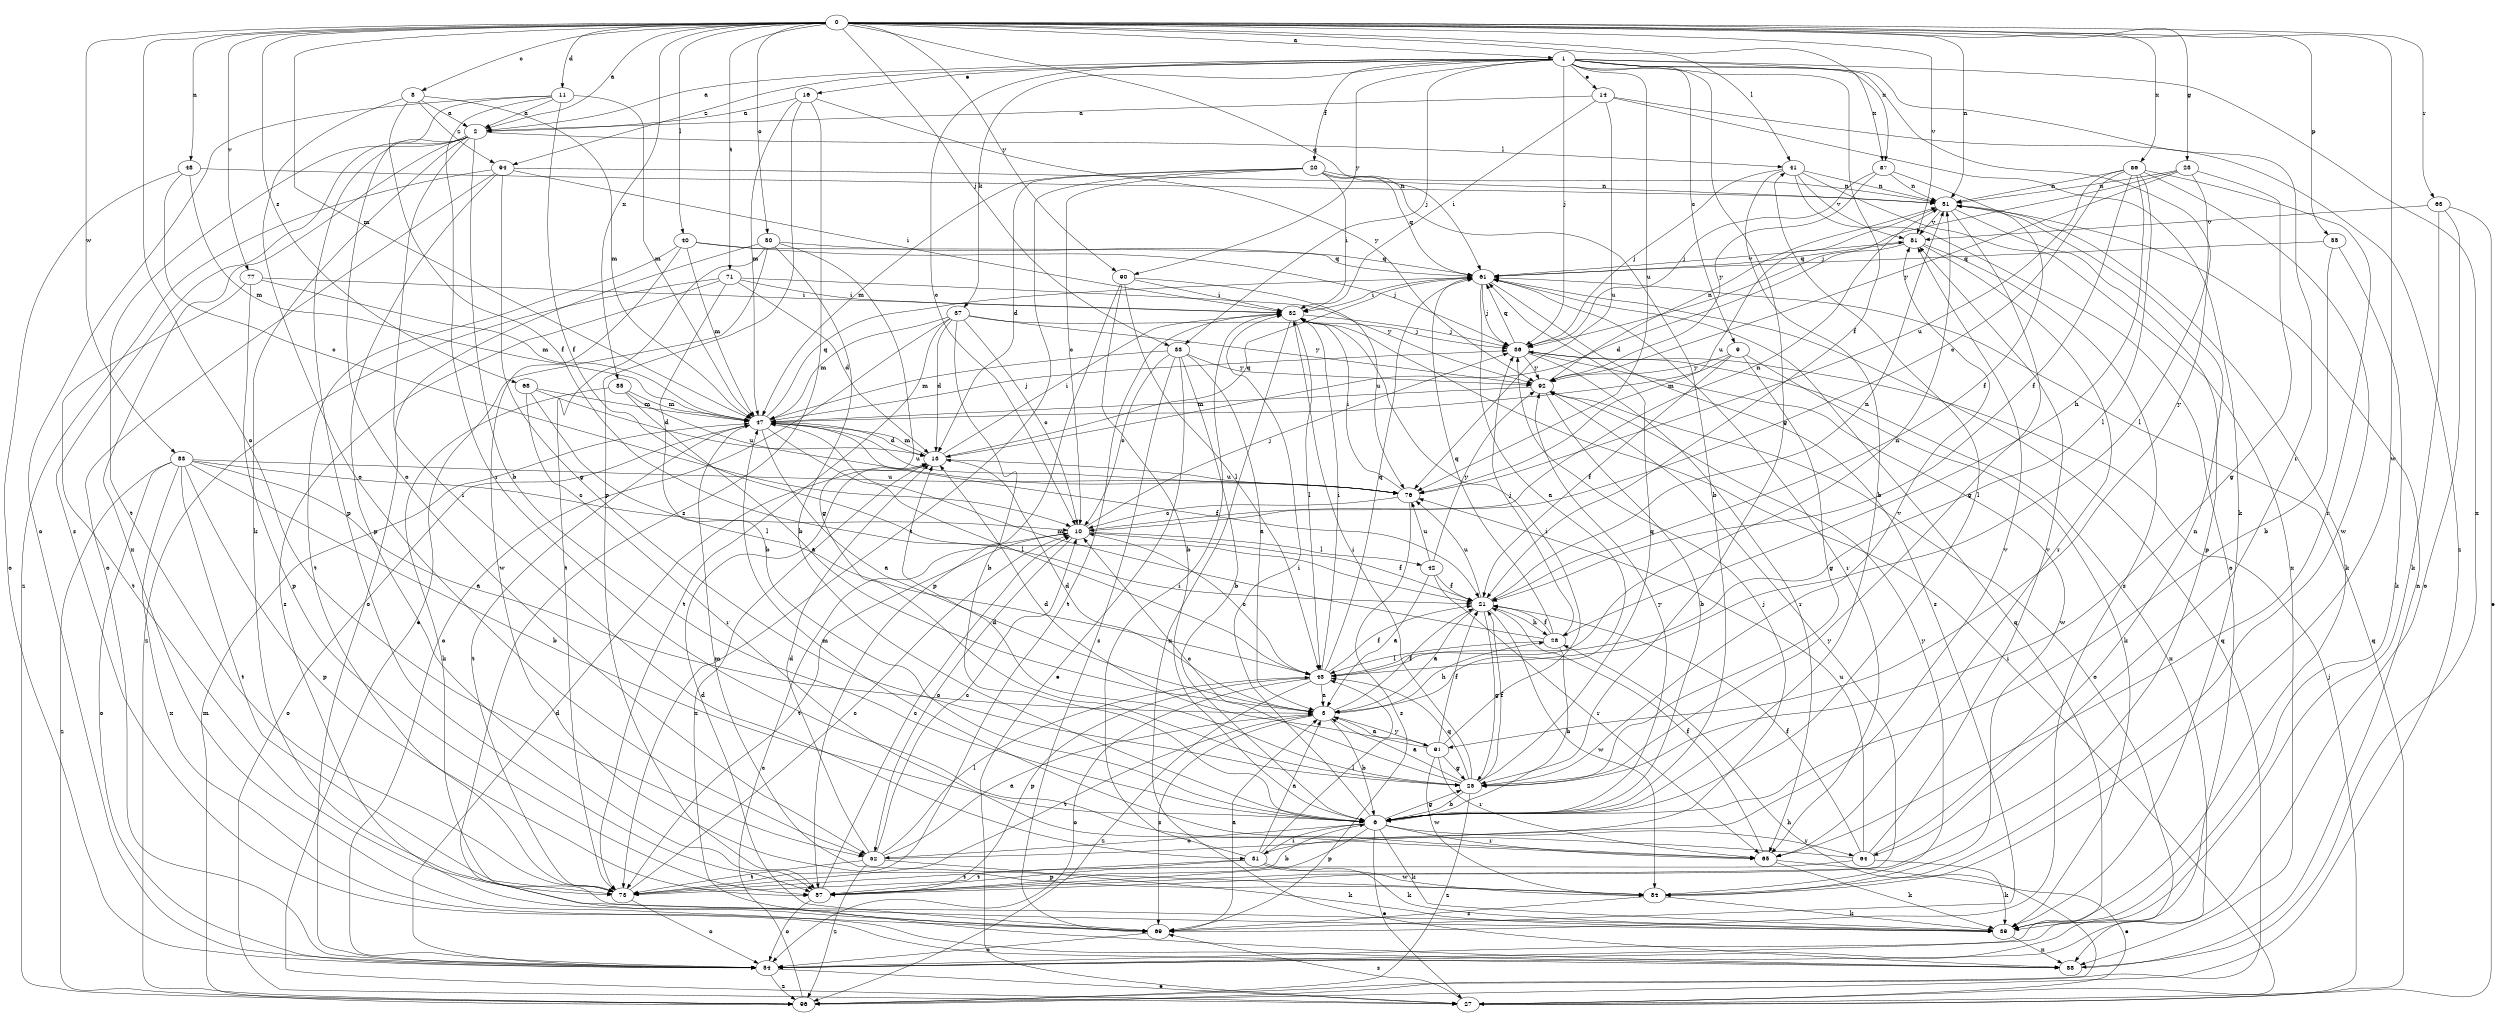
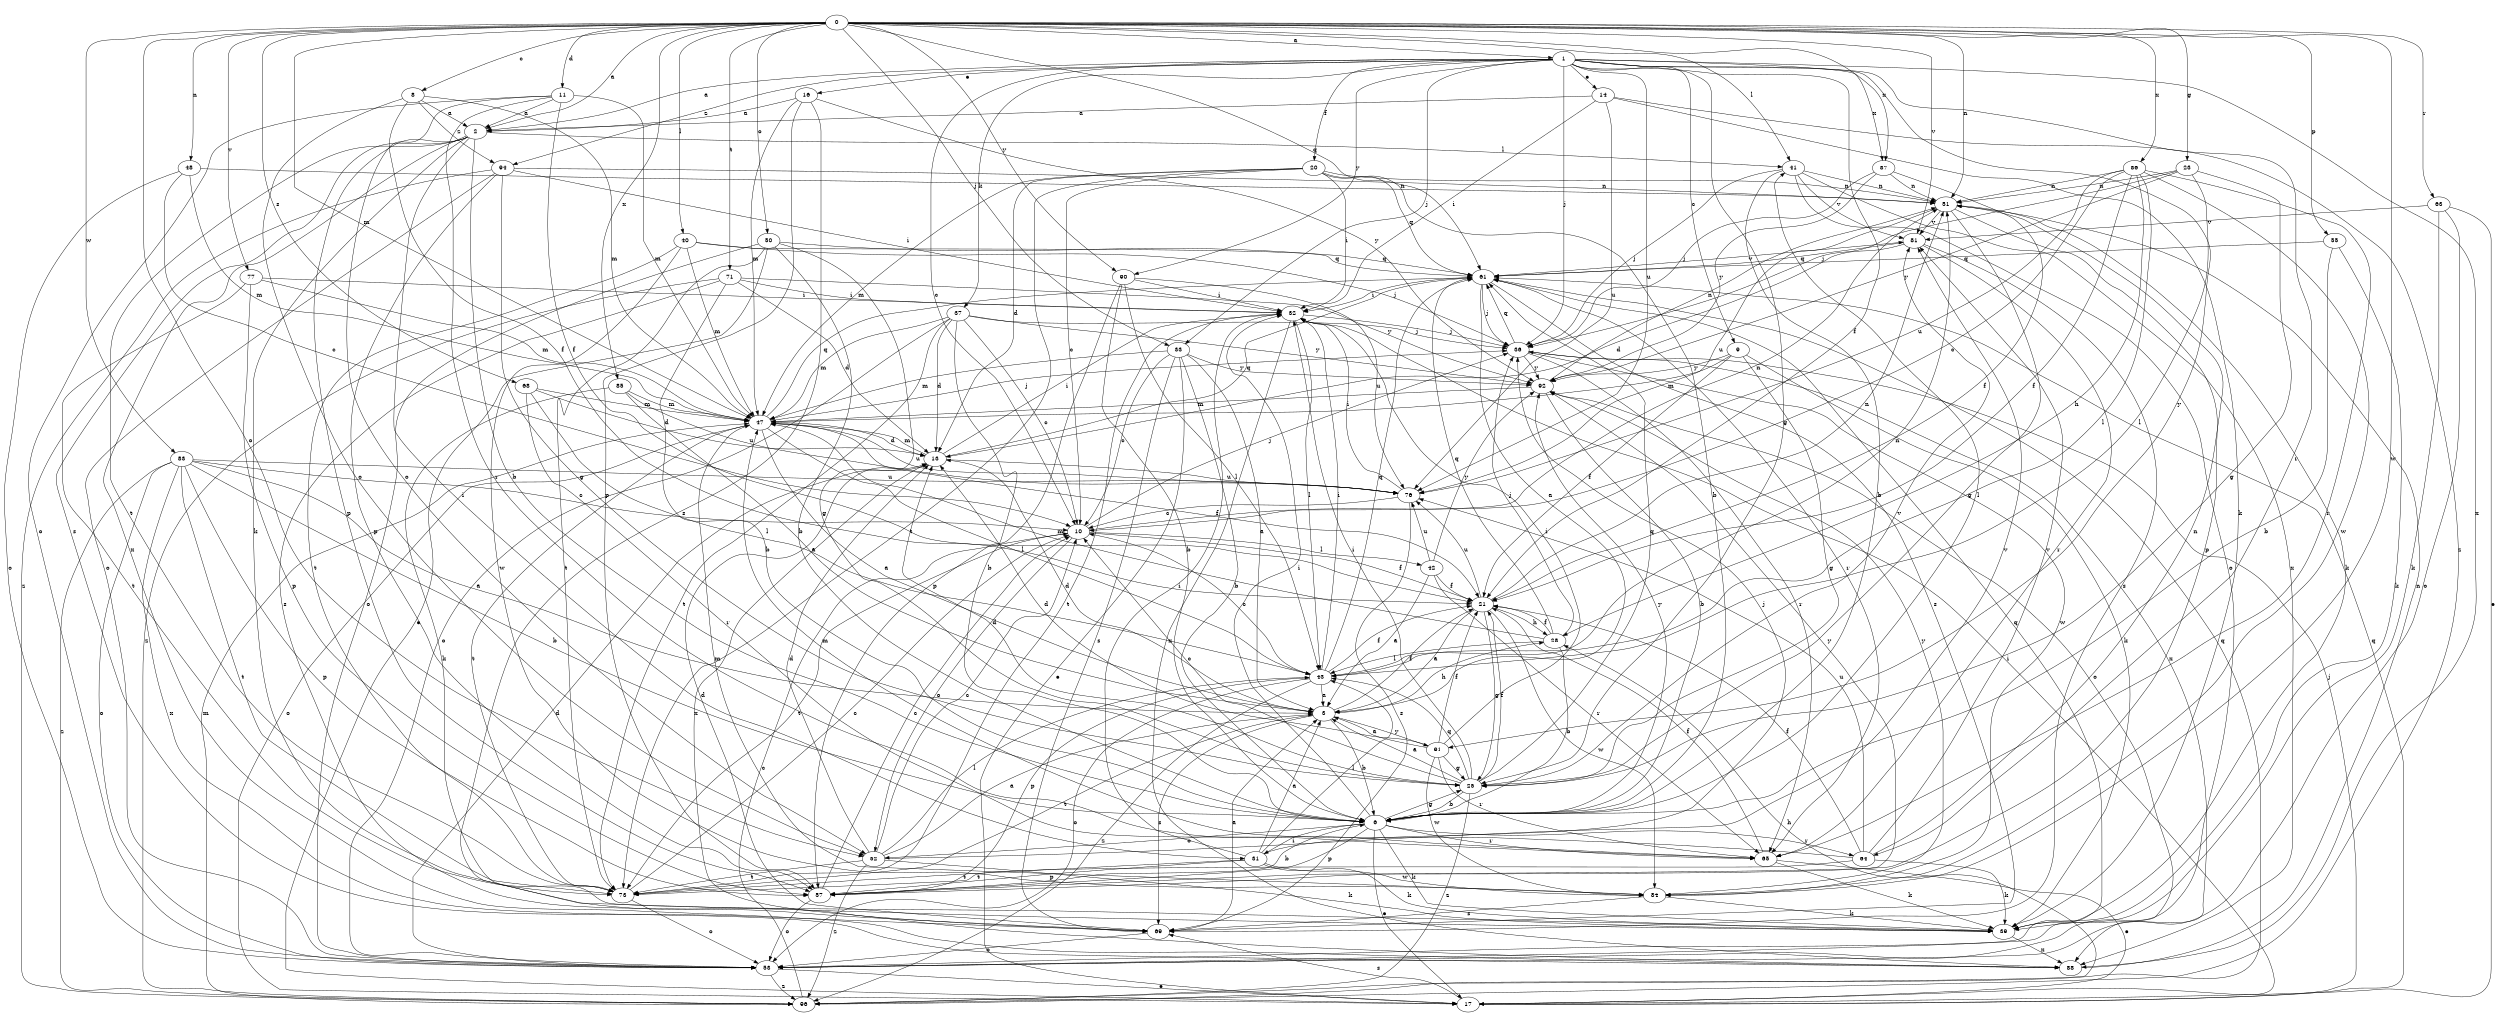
node "54": label "54" -> "53"
node "27": label "27" -> "17"
